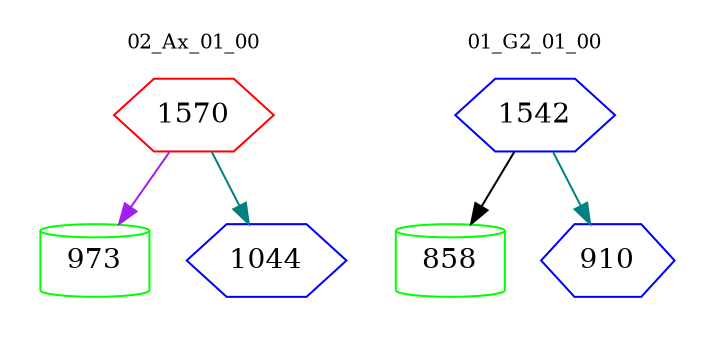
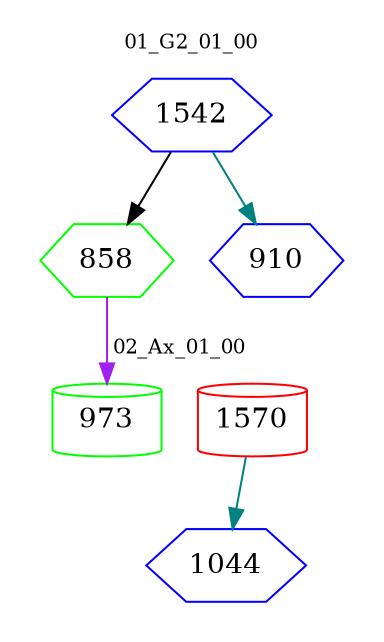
node "1570": shape hexagon -> cylinder
edge "1570" -> "973": now "858" -> "973"
node "858": shape cylinder -> hexagon
